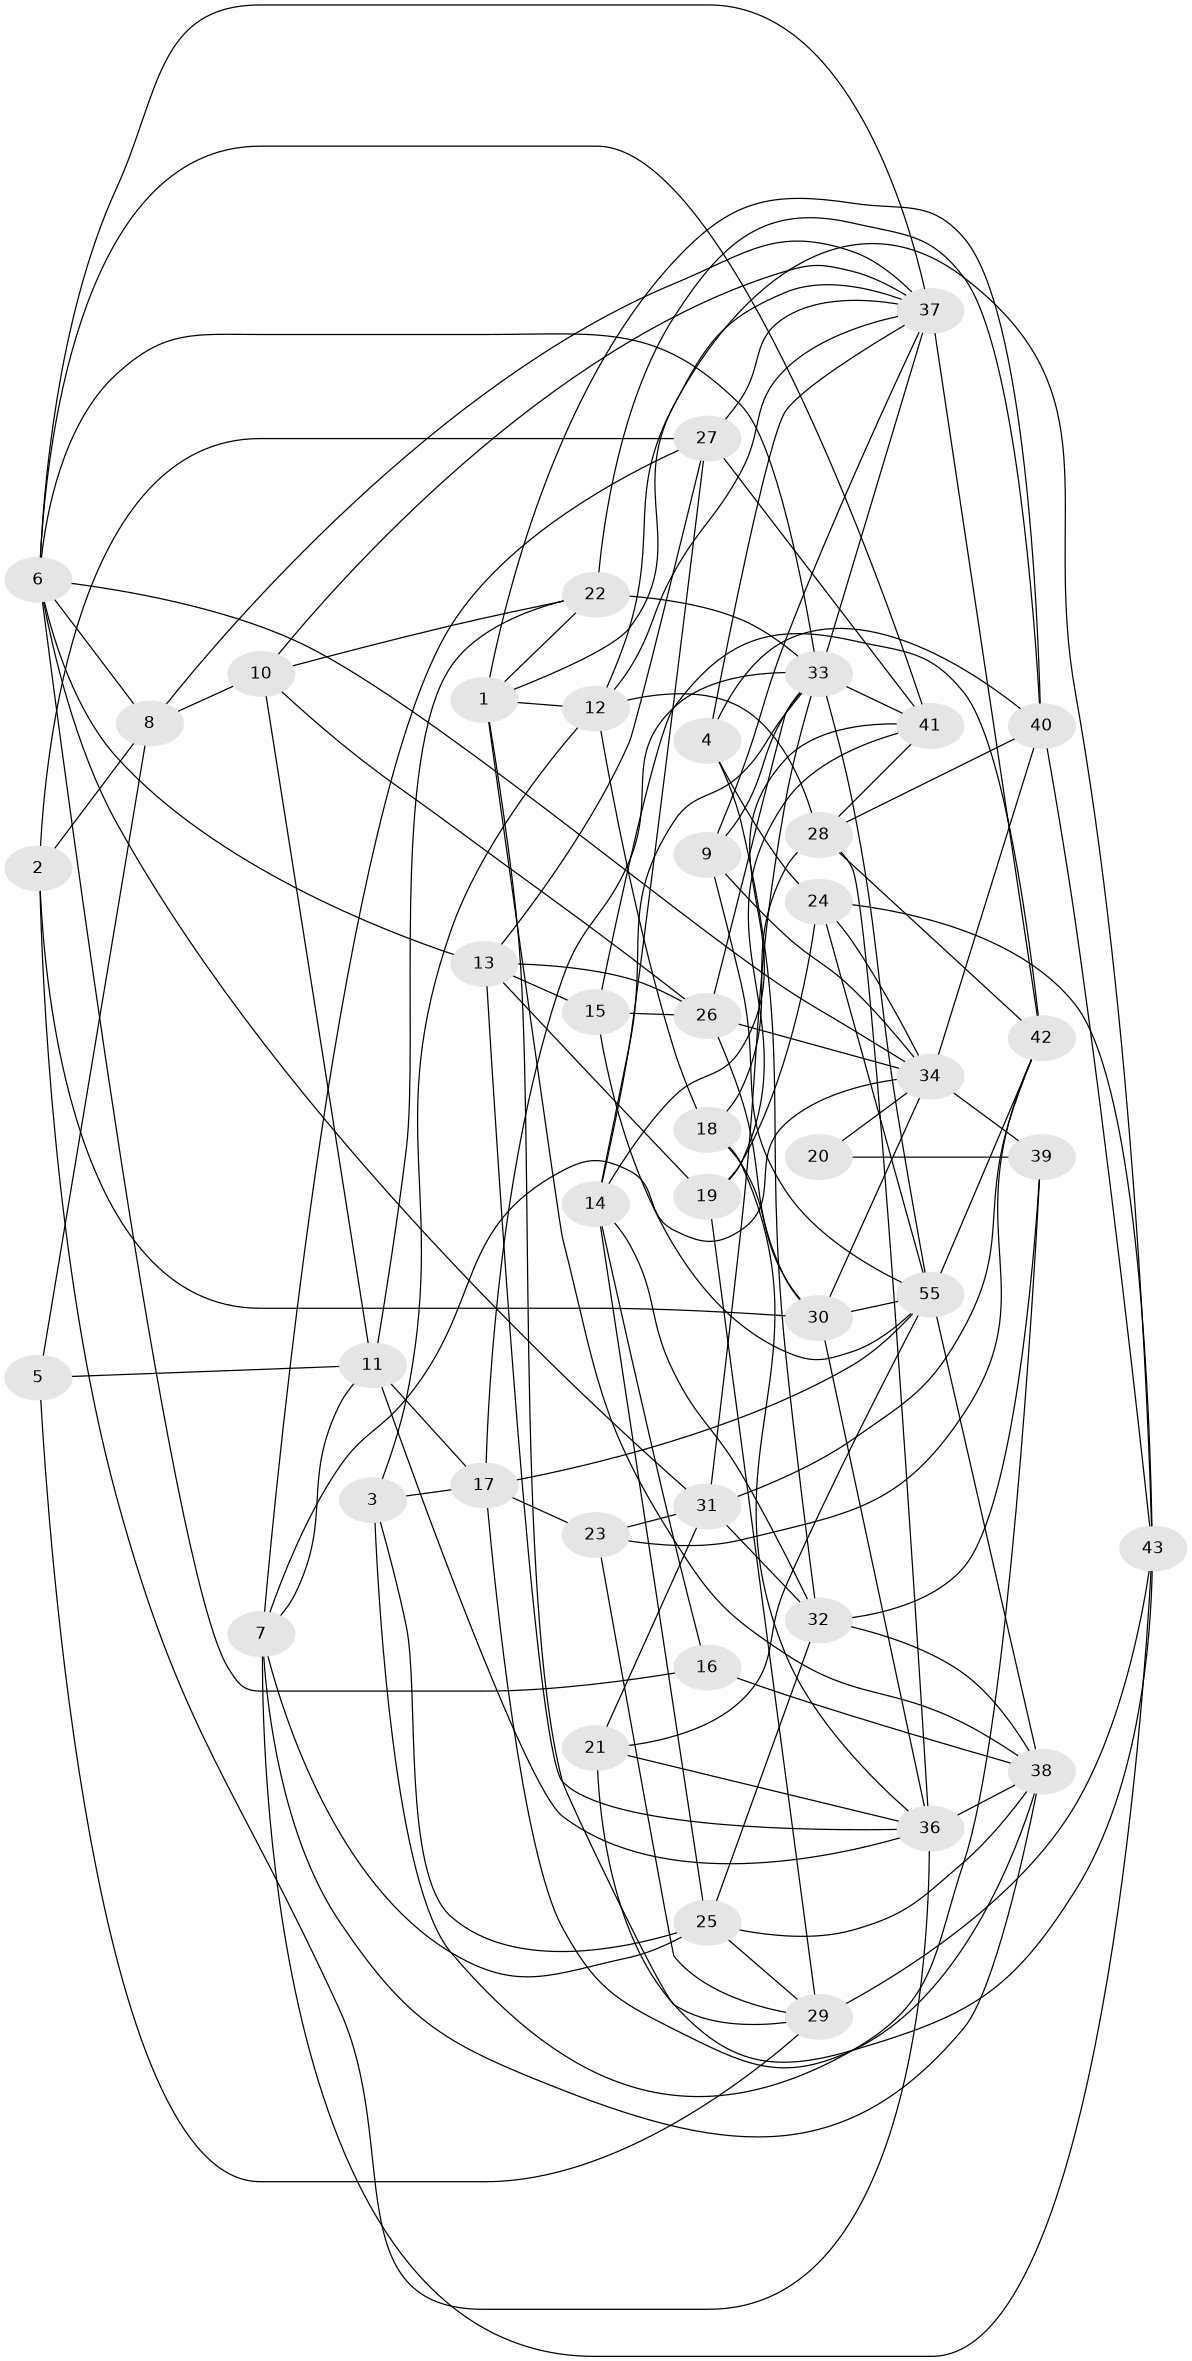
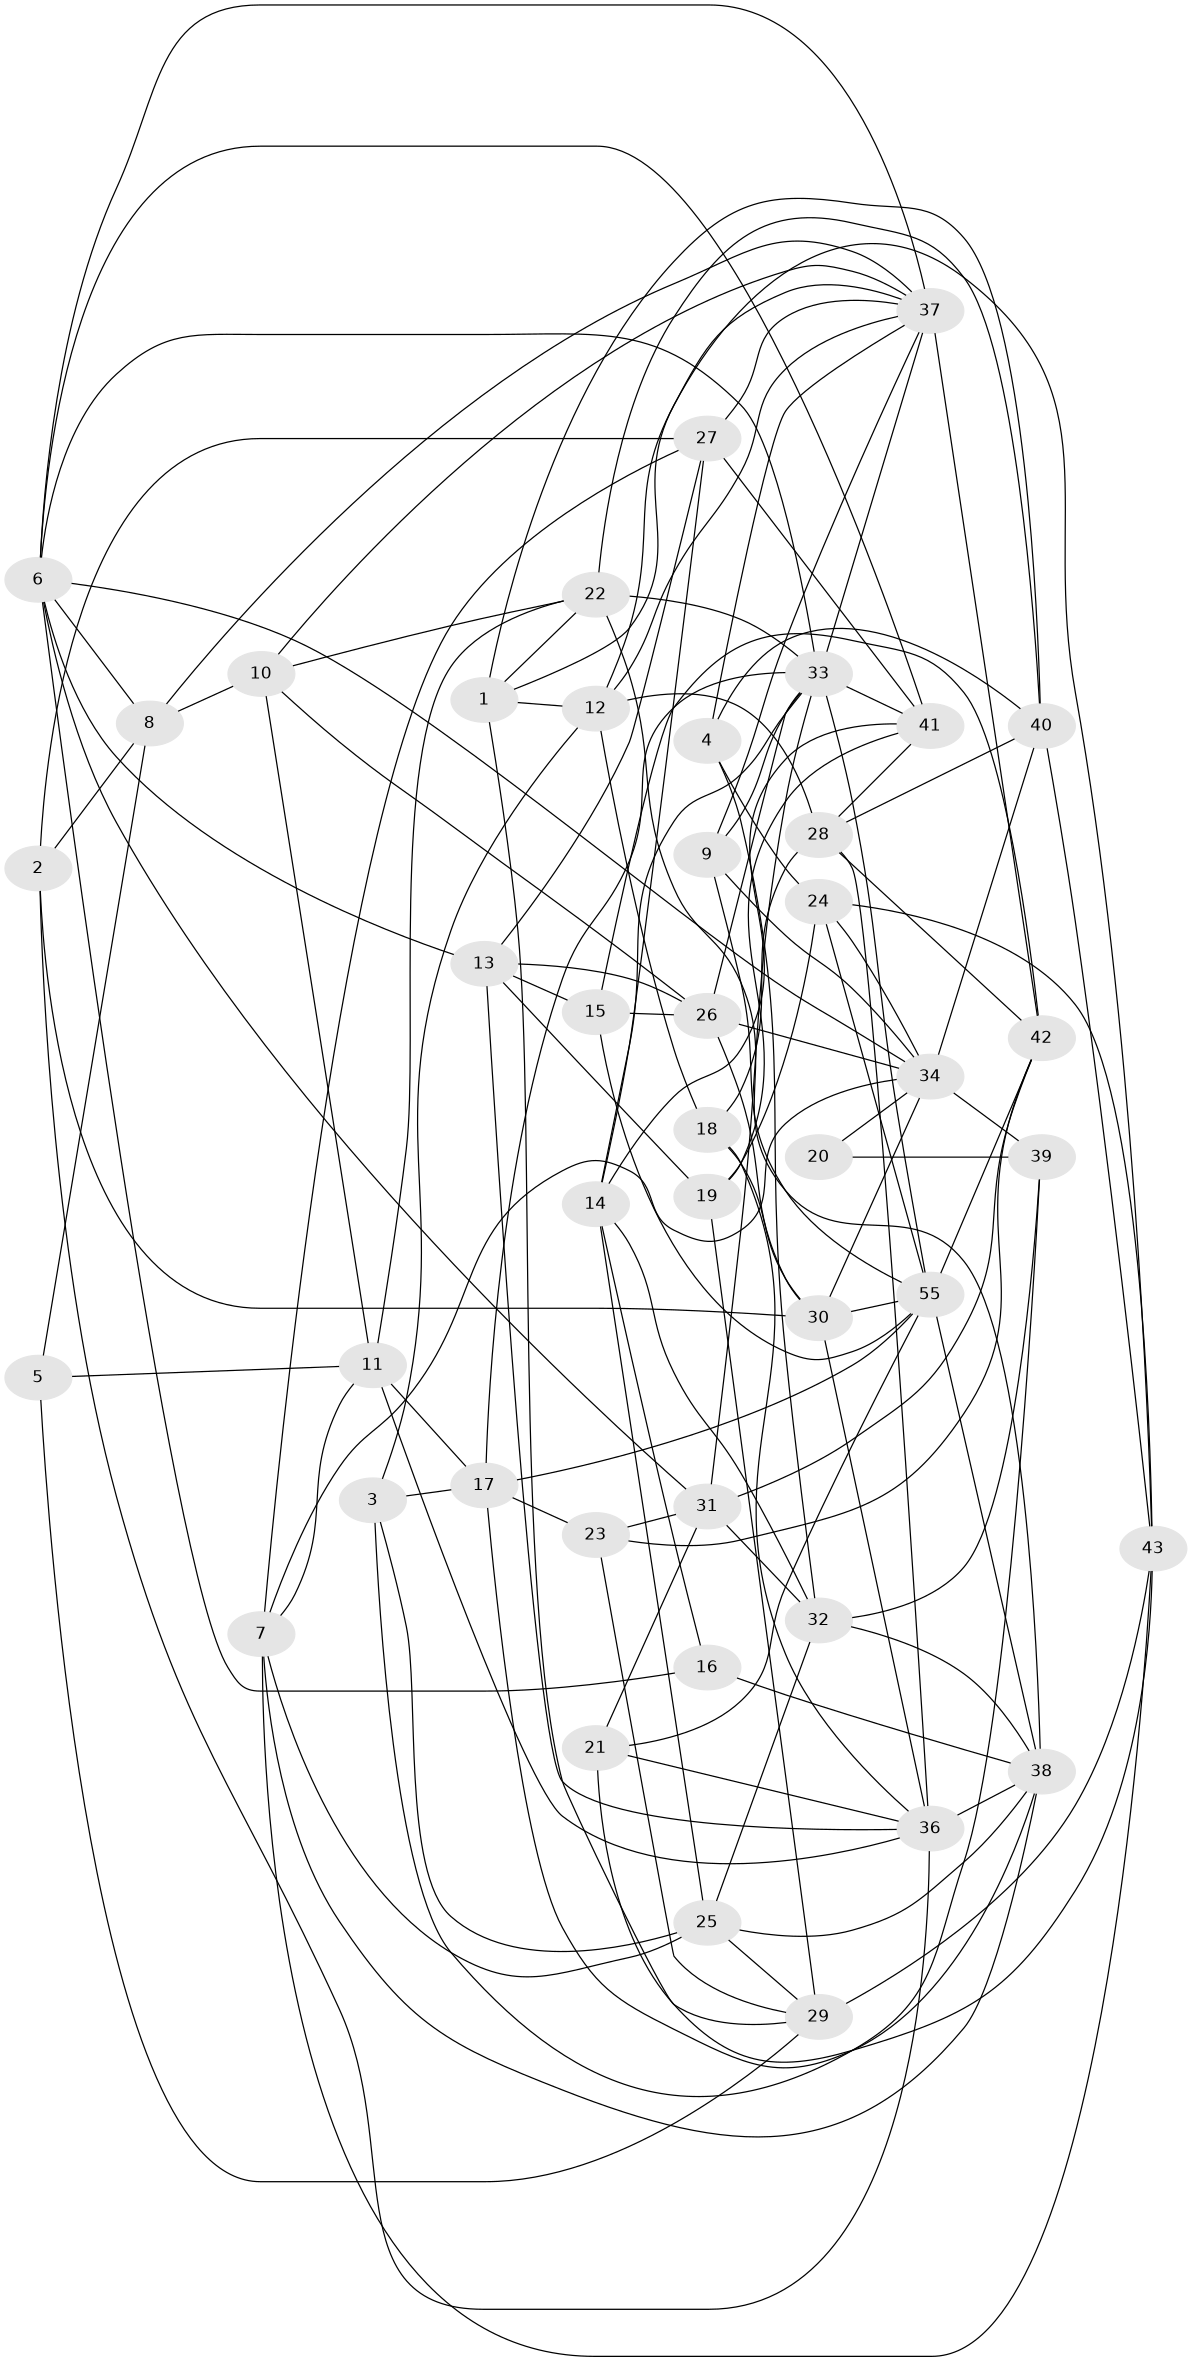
edge "1" -- "38": now "22" -- "38"
